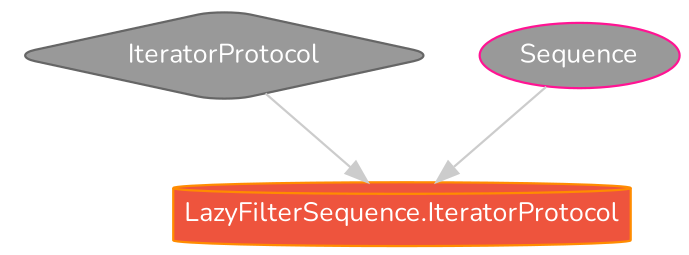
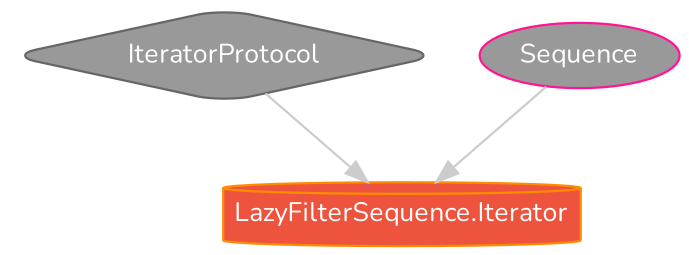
node "LazyFilterSequence.IteratorProtocol": label "LazyFilterSequence.IteratorProtocol" -> "LazyFilterSequence.Iterator"
